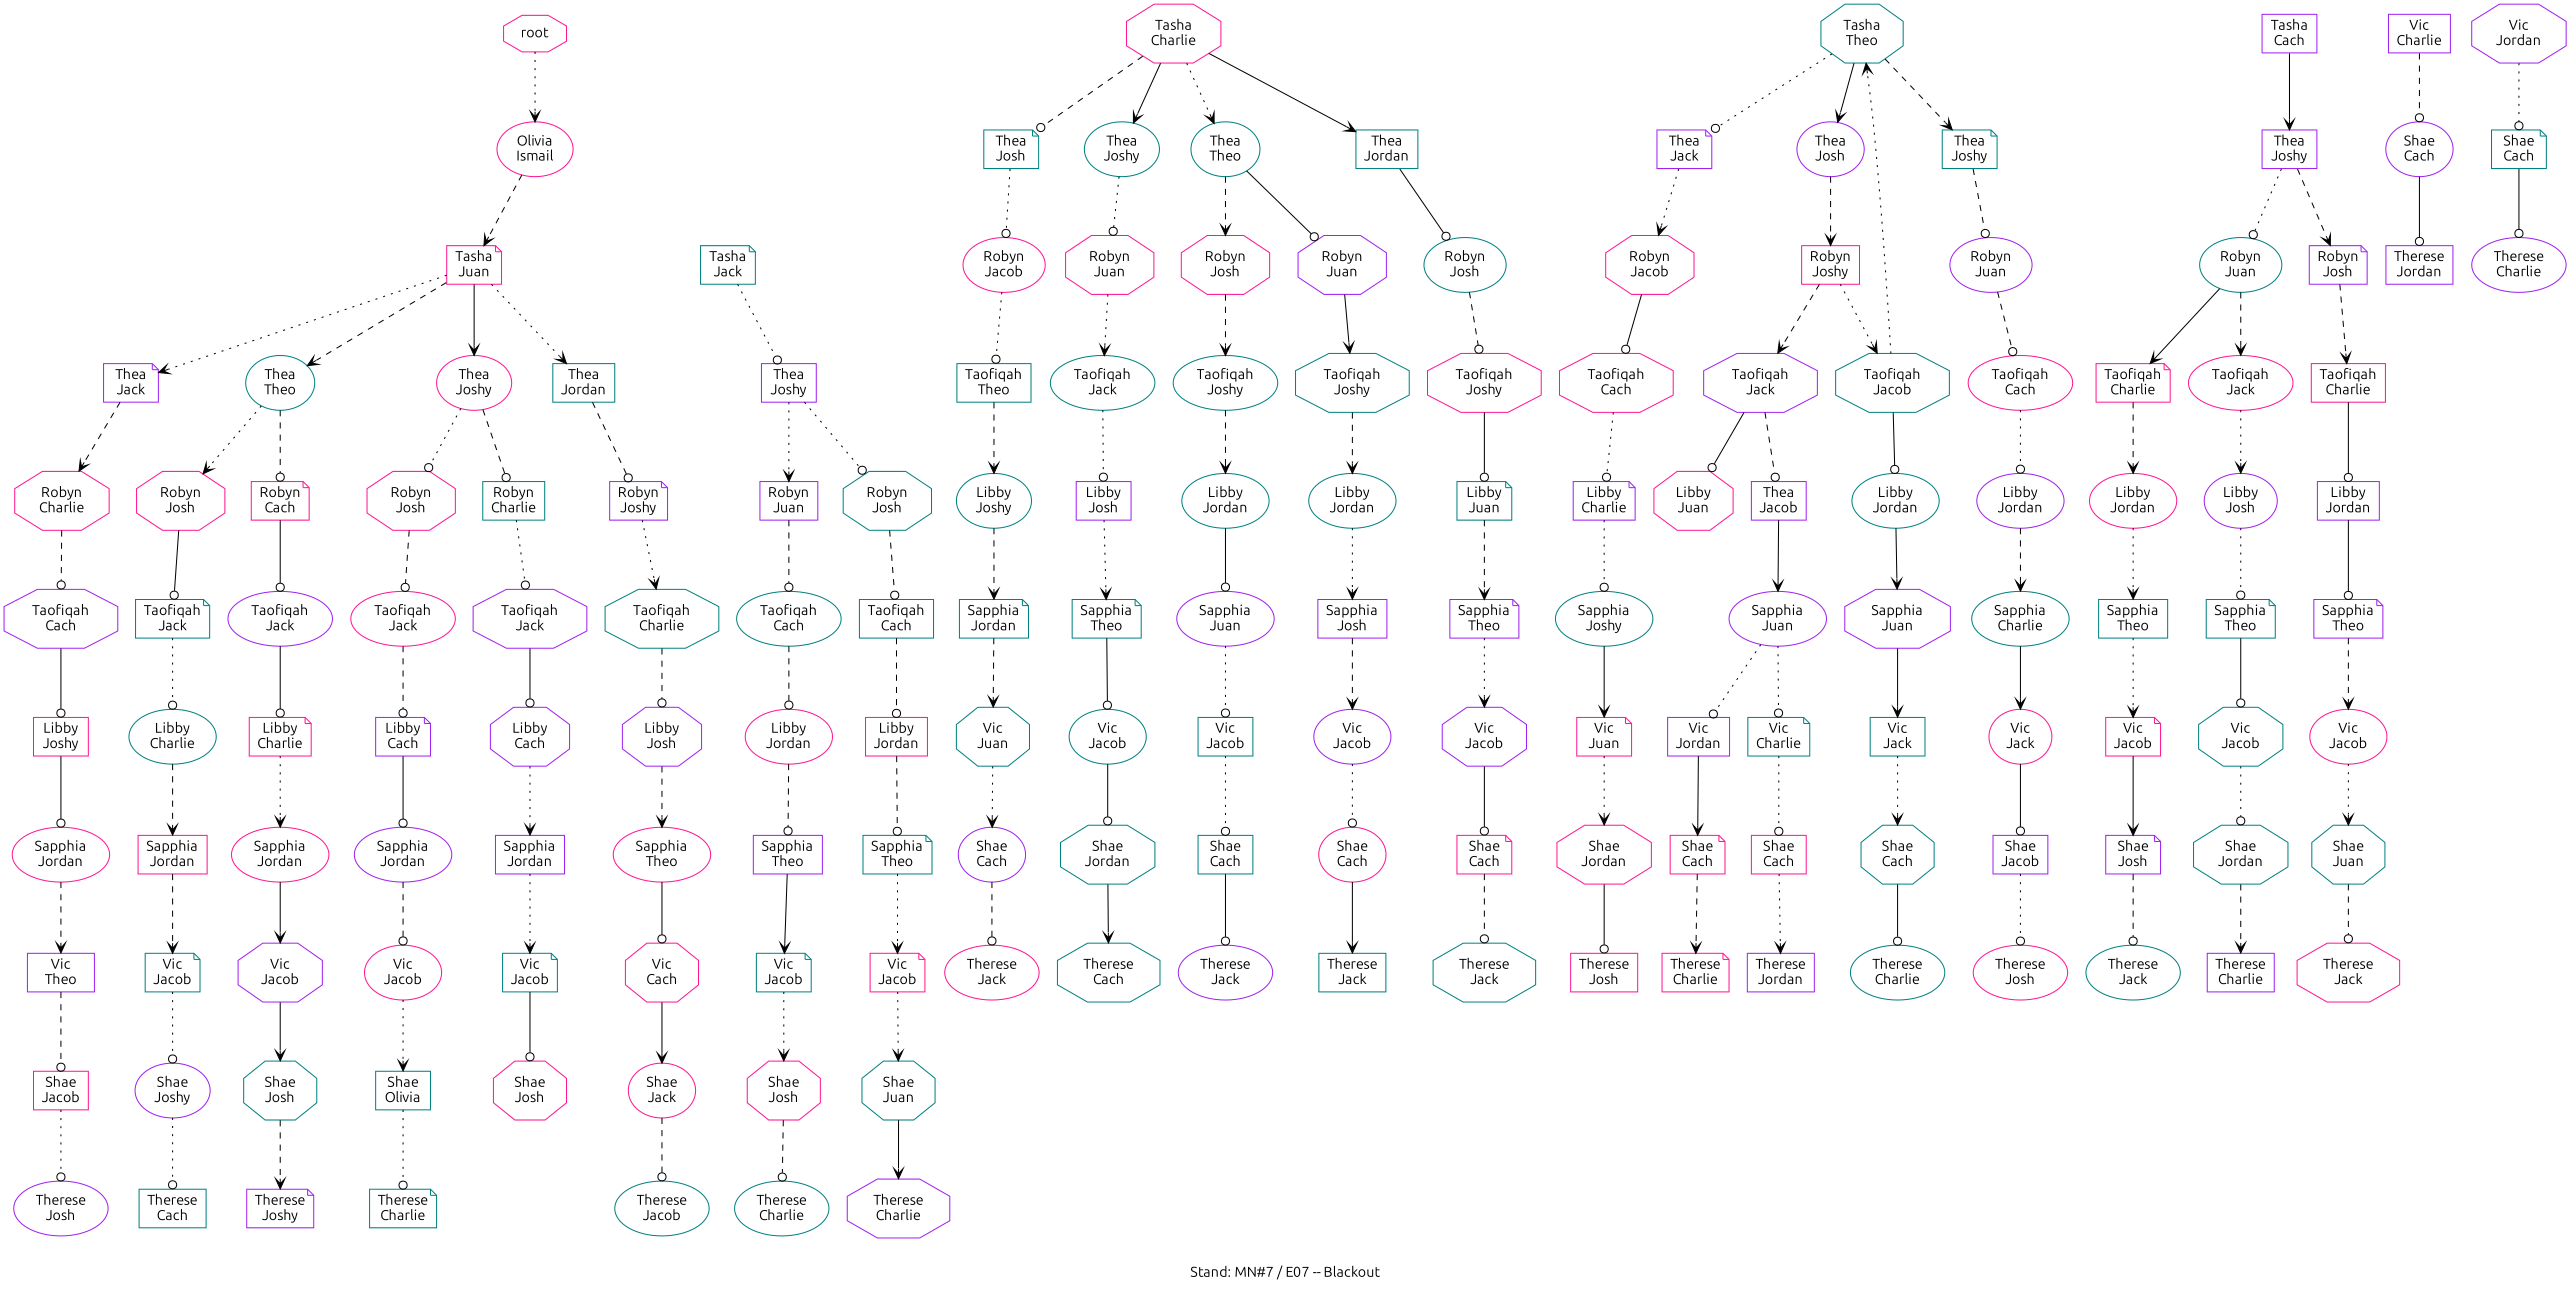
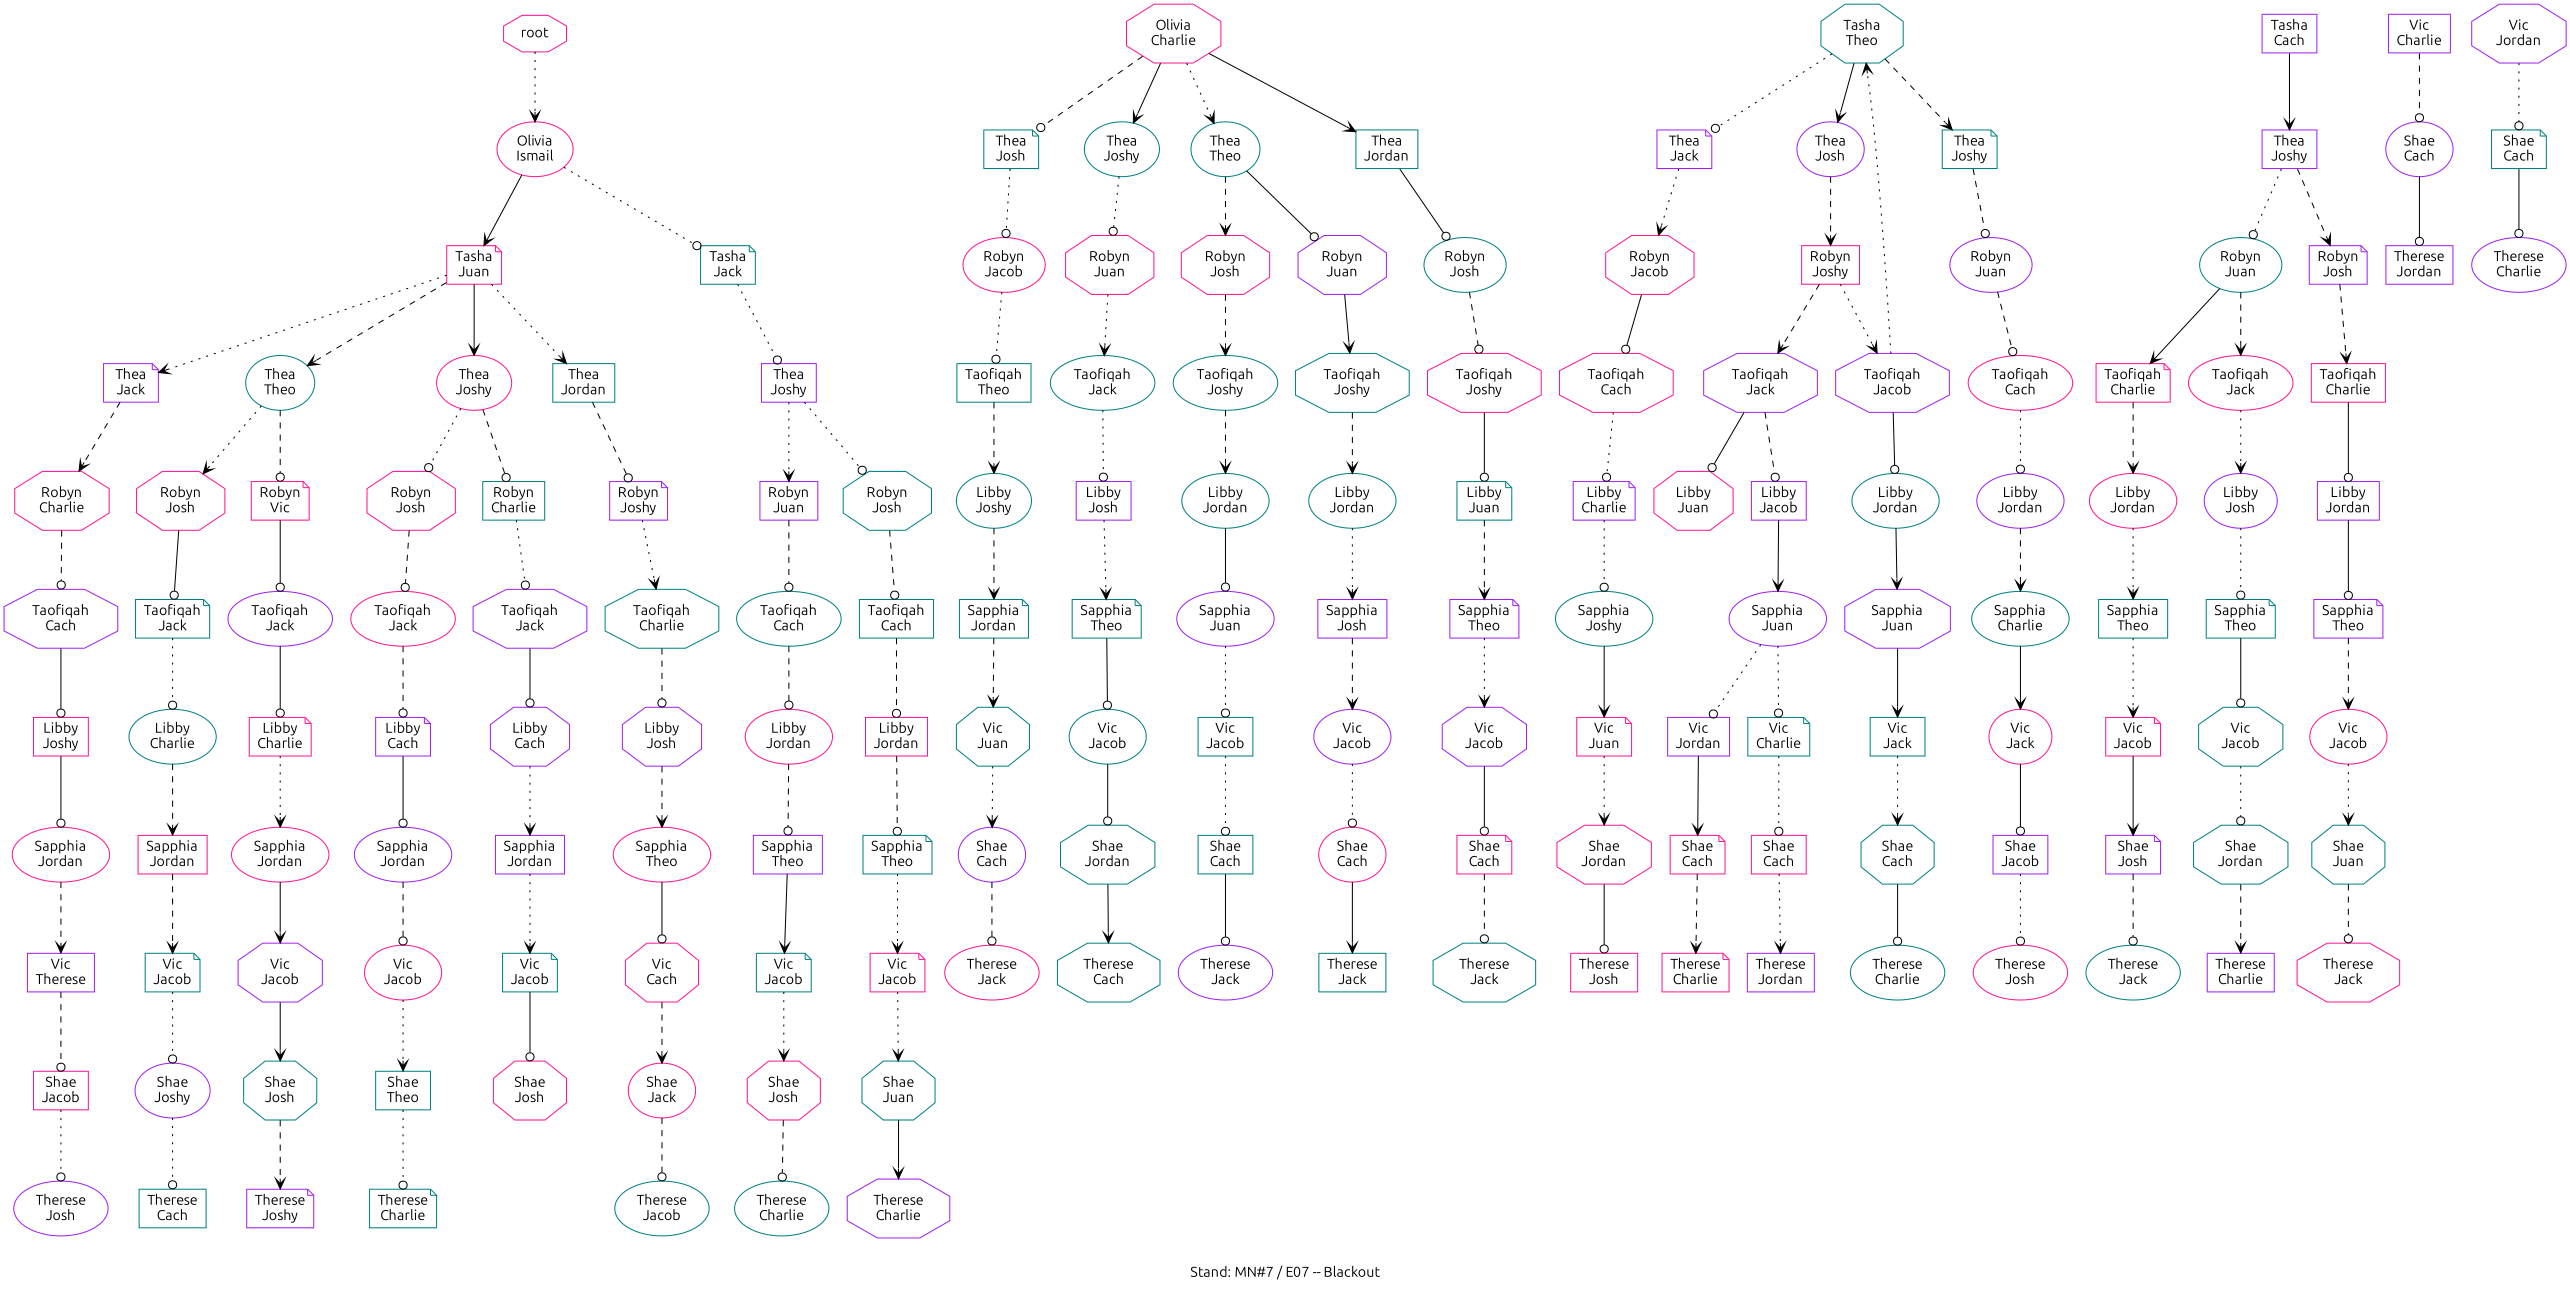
node "Tasha Charlie": label "Tasha Charlie" -> "Olivia Charlie"
edge "Olivia Ismail" -> "Tasha Jack": added
edge "Olivia Ismail" -> "Tasha Juan": style dashed -> solid
node "Taofiqah Jacob": color teal -> purple
node "Robyn Cach": label "Robyn Cach" -> "Robyn Vic"
node "Thea Jacob": label "Thea Jacob" -> "Libby Jacob"
node "Vic Theo": label "Vic Theo" -> "Vic Therese"
edge "Vic Cach" -> "Shae Jack": style solid -> dashed
node "Shae Olivia": label "Shae Olivia" -> "Shae Theo"
